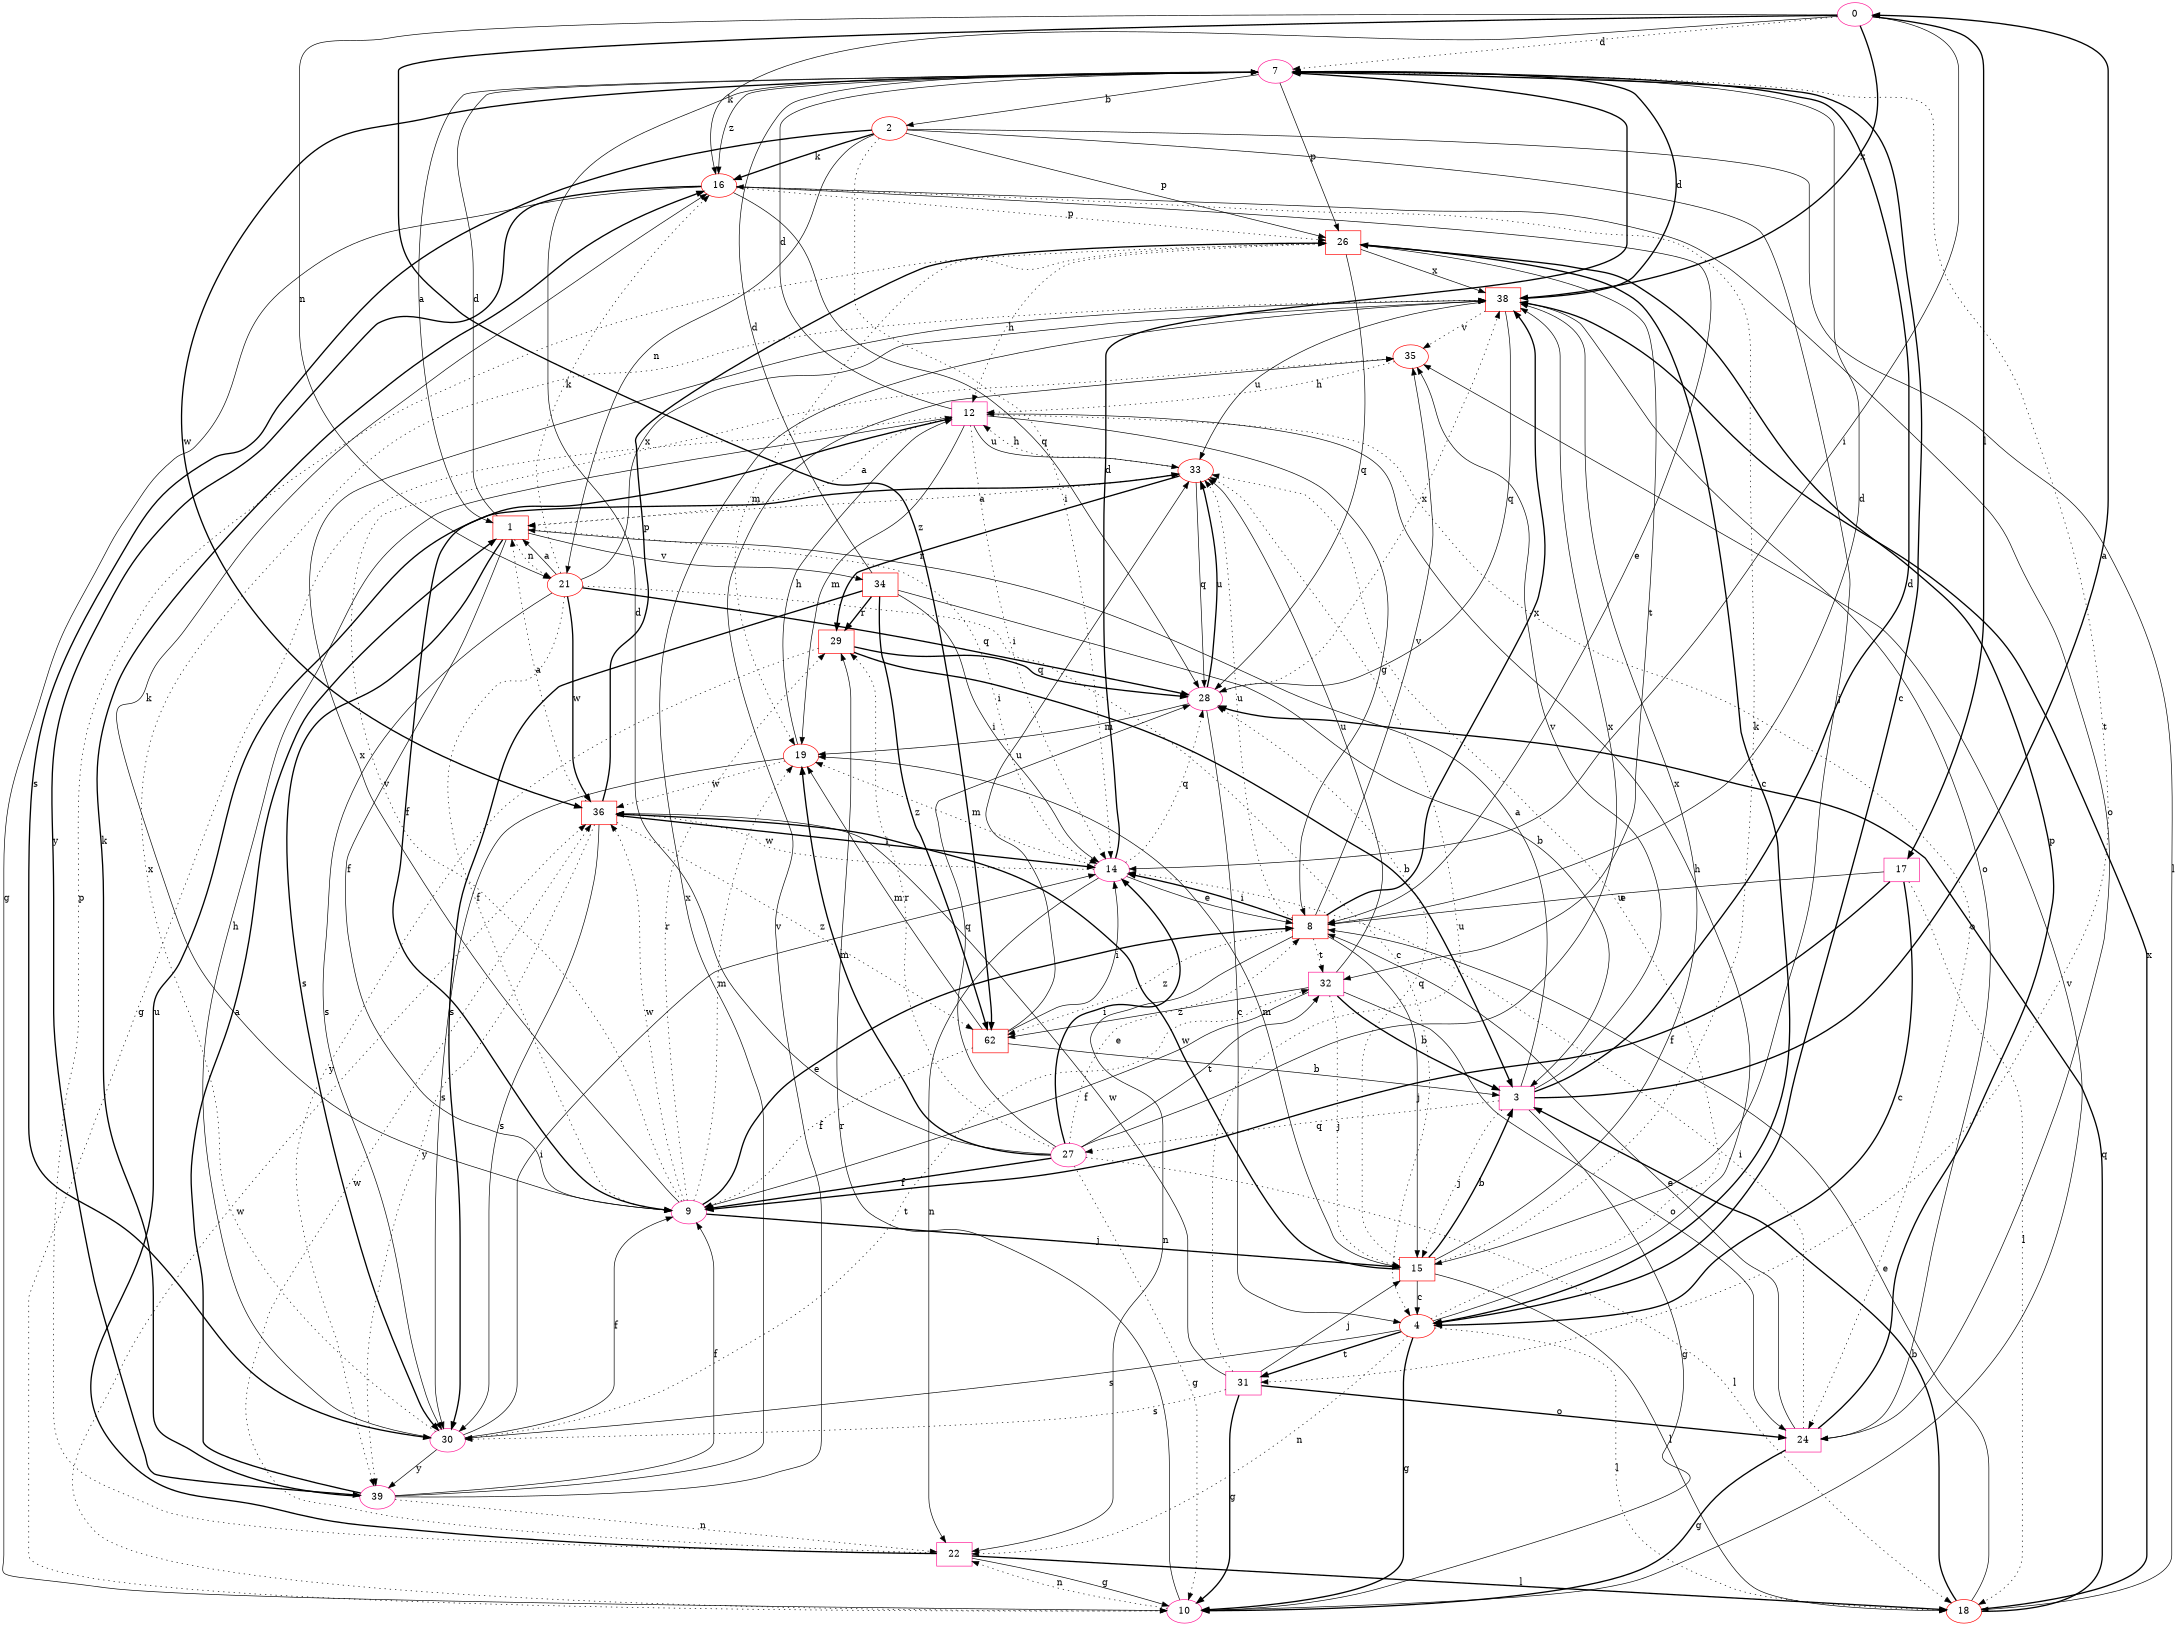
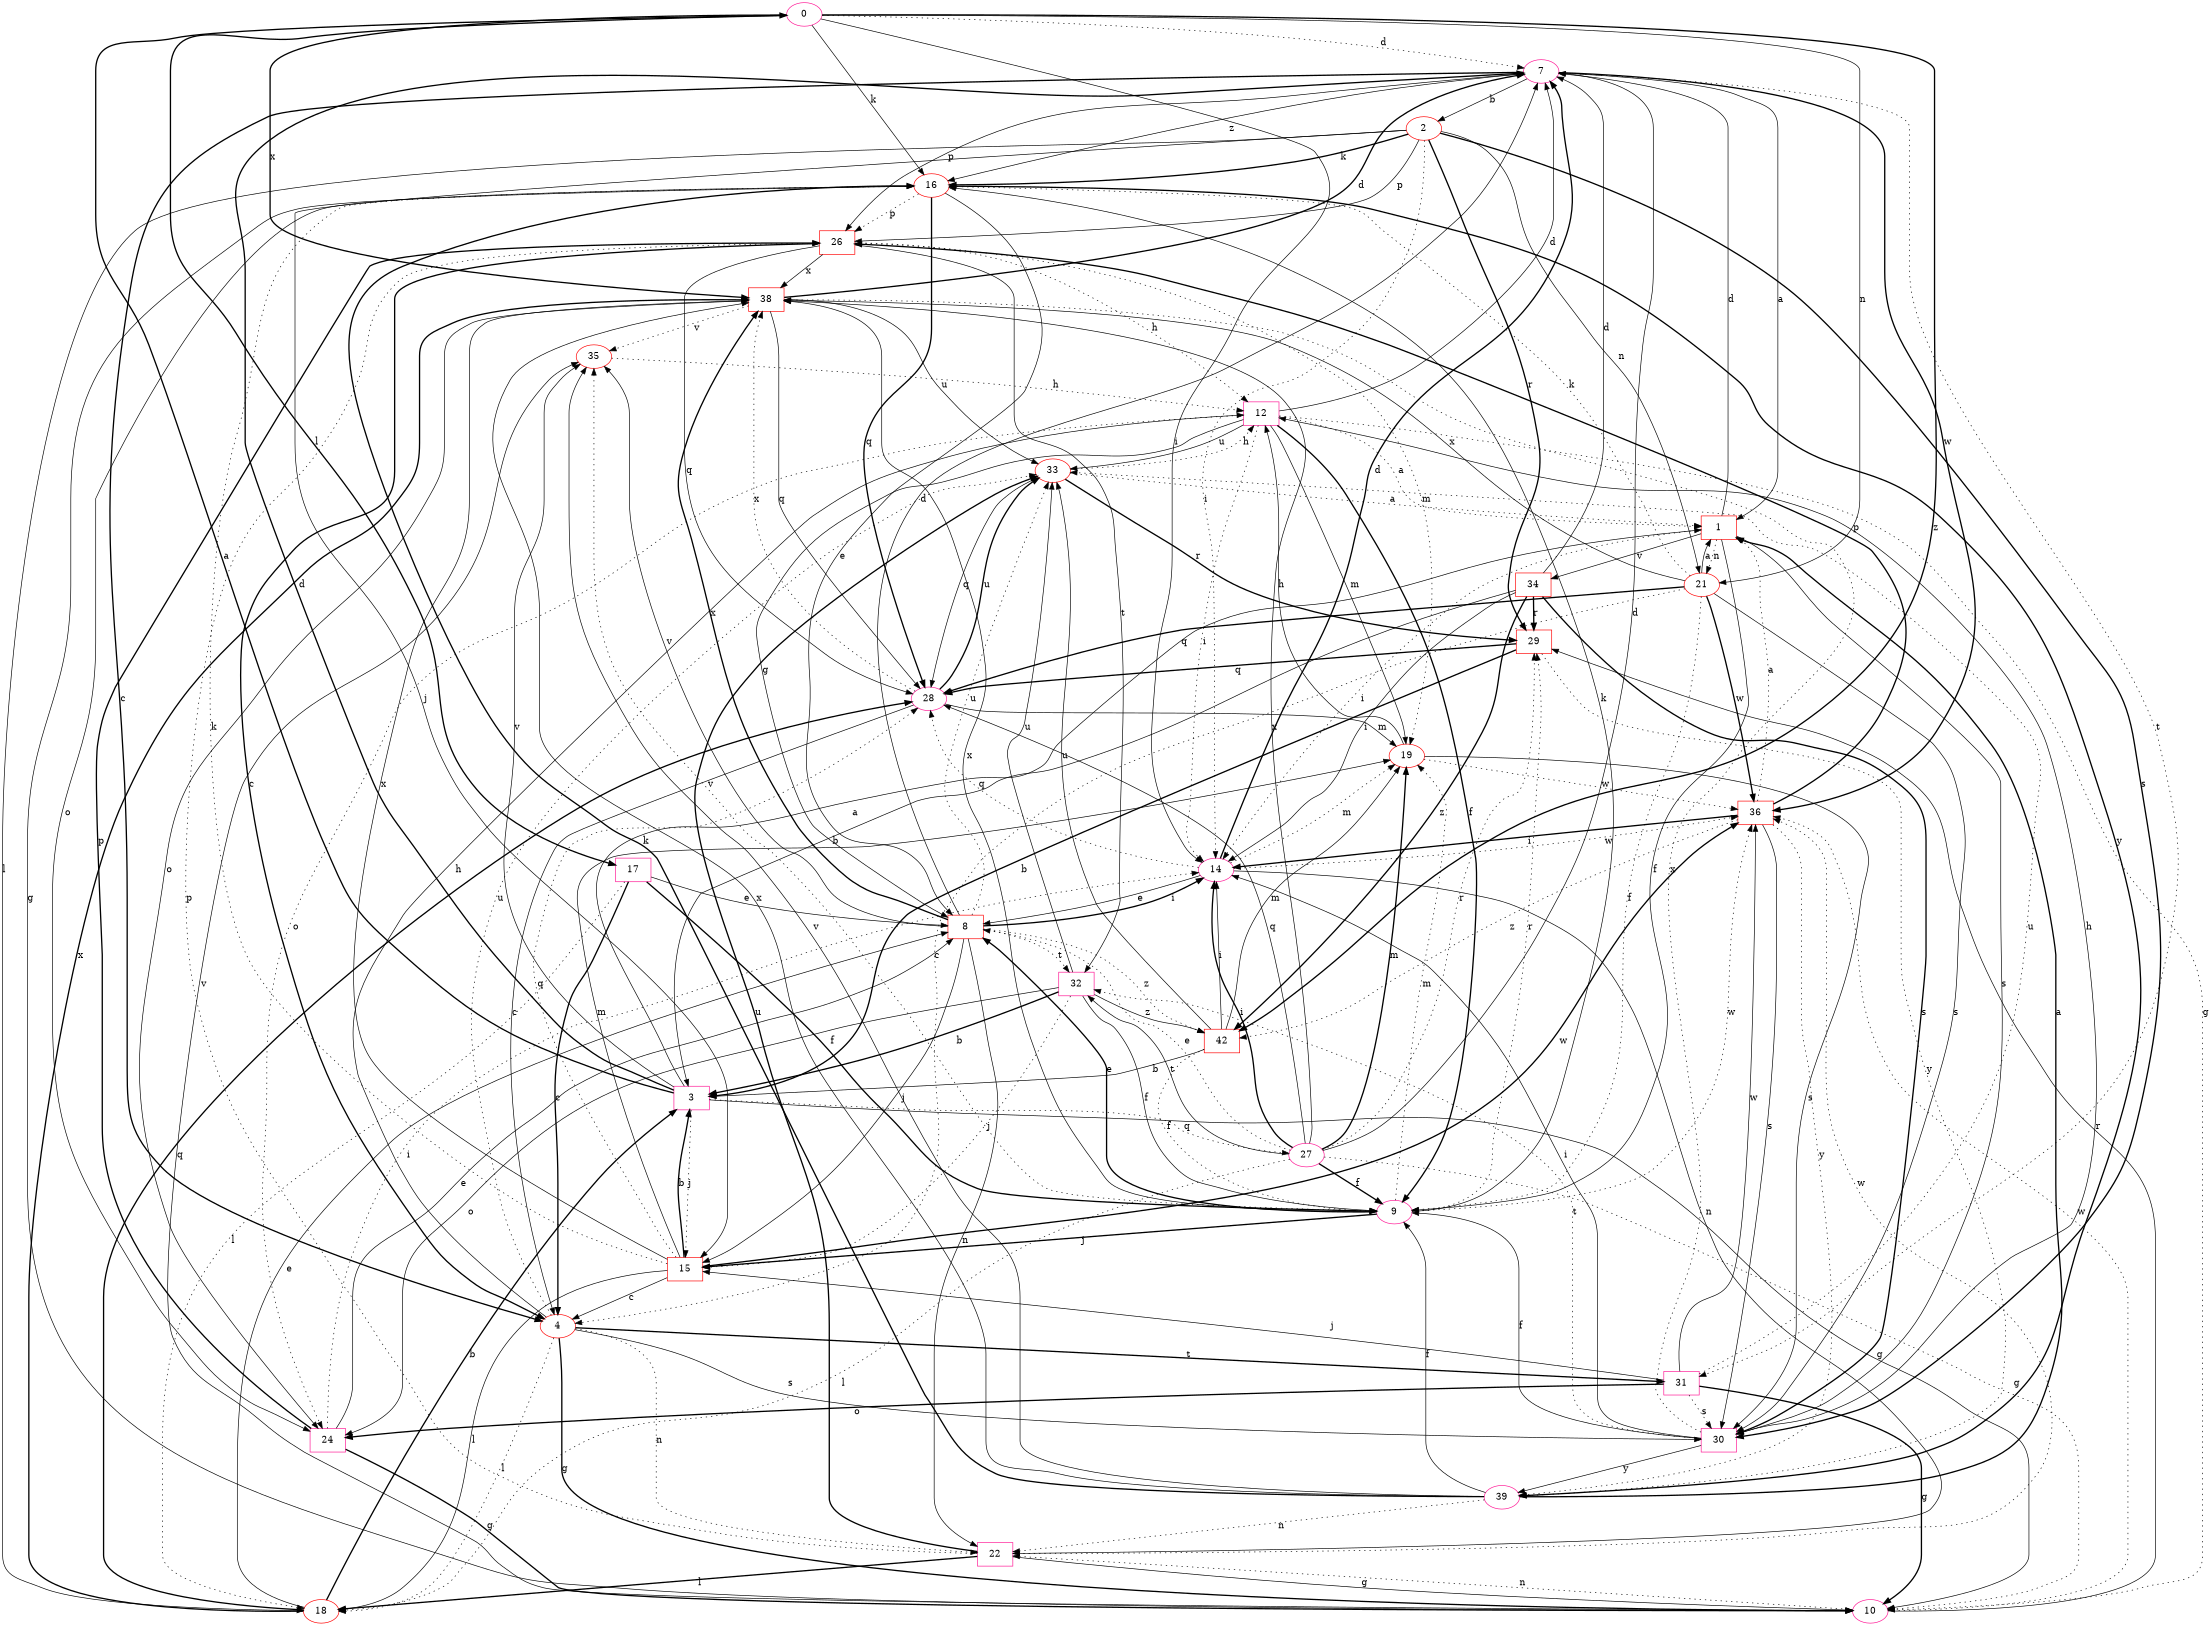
edge "2" -> "29": added, label "r"
edge "16" -> "28": style solid -> bold
edge "1" -> "30": style bold -> solid
node "62": label "62" -> "42"
node "30": shape ellipse -> box
